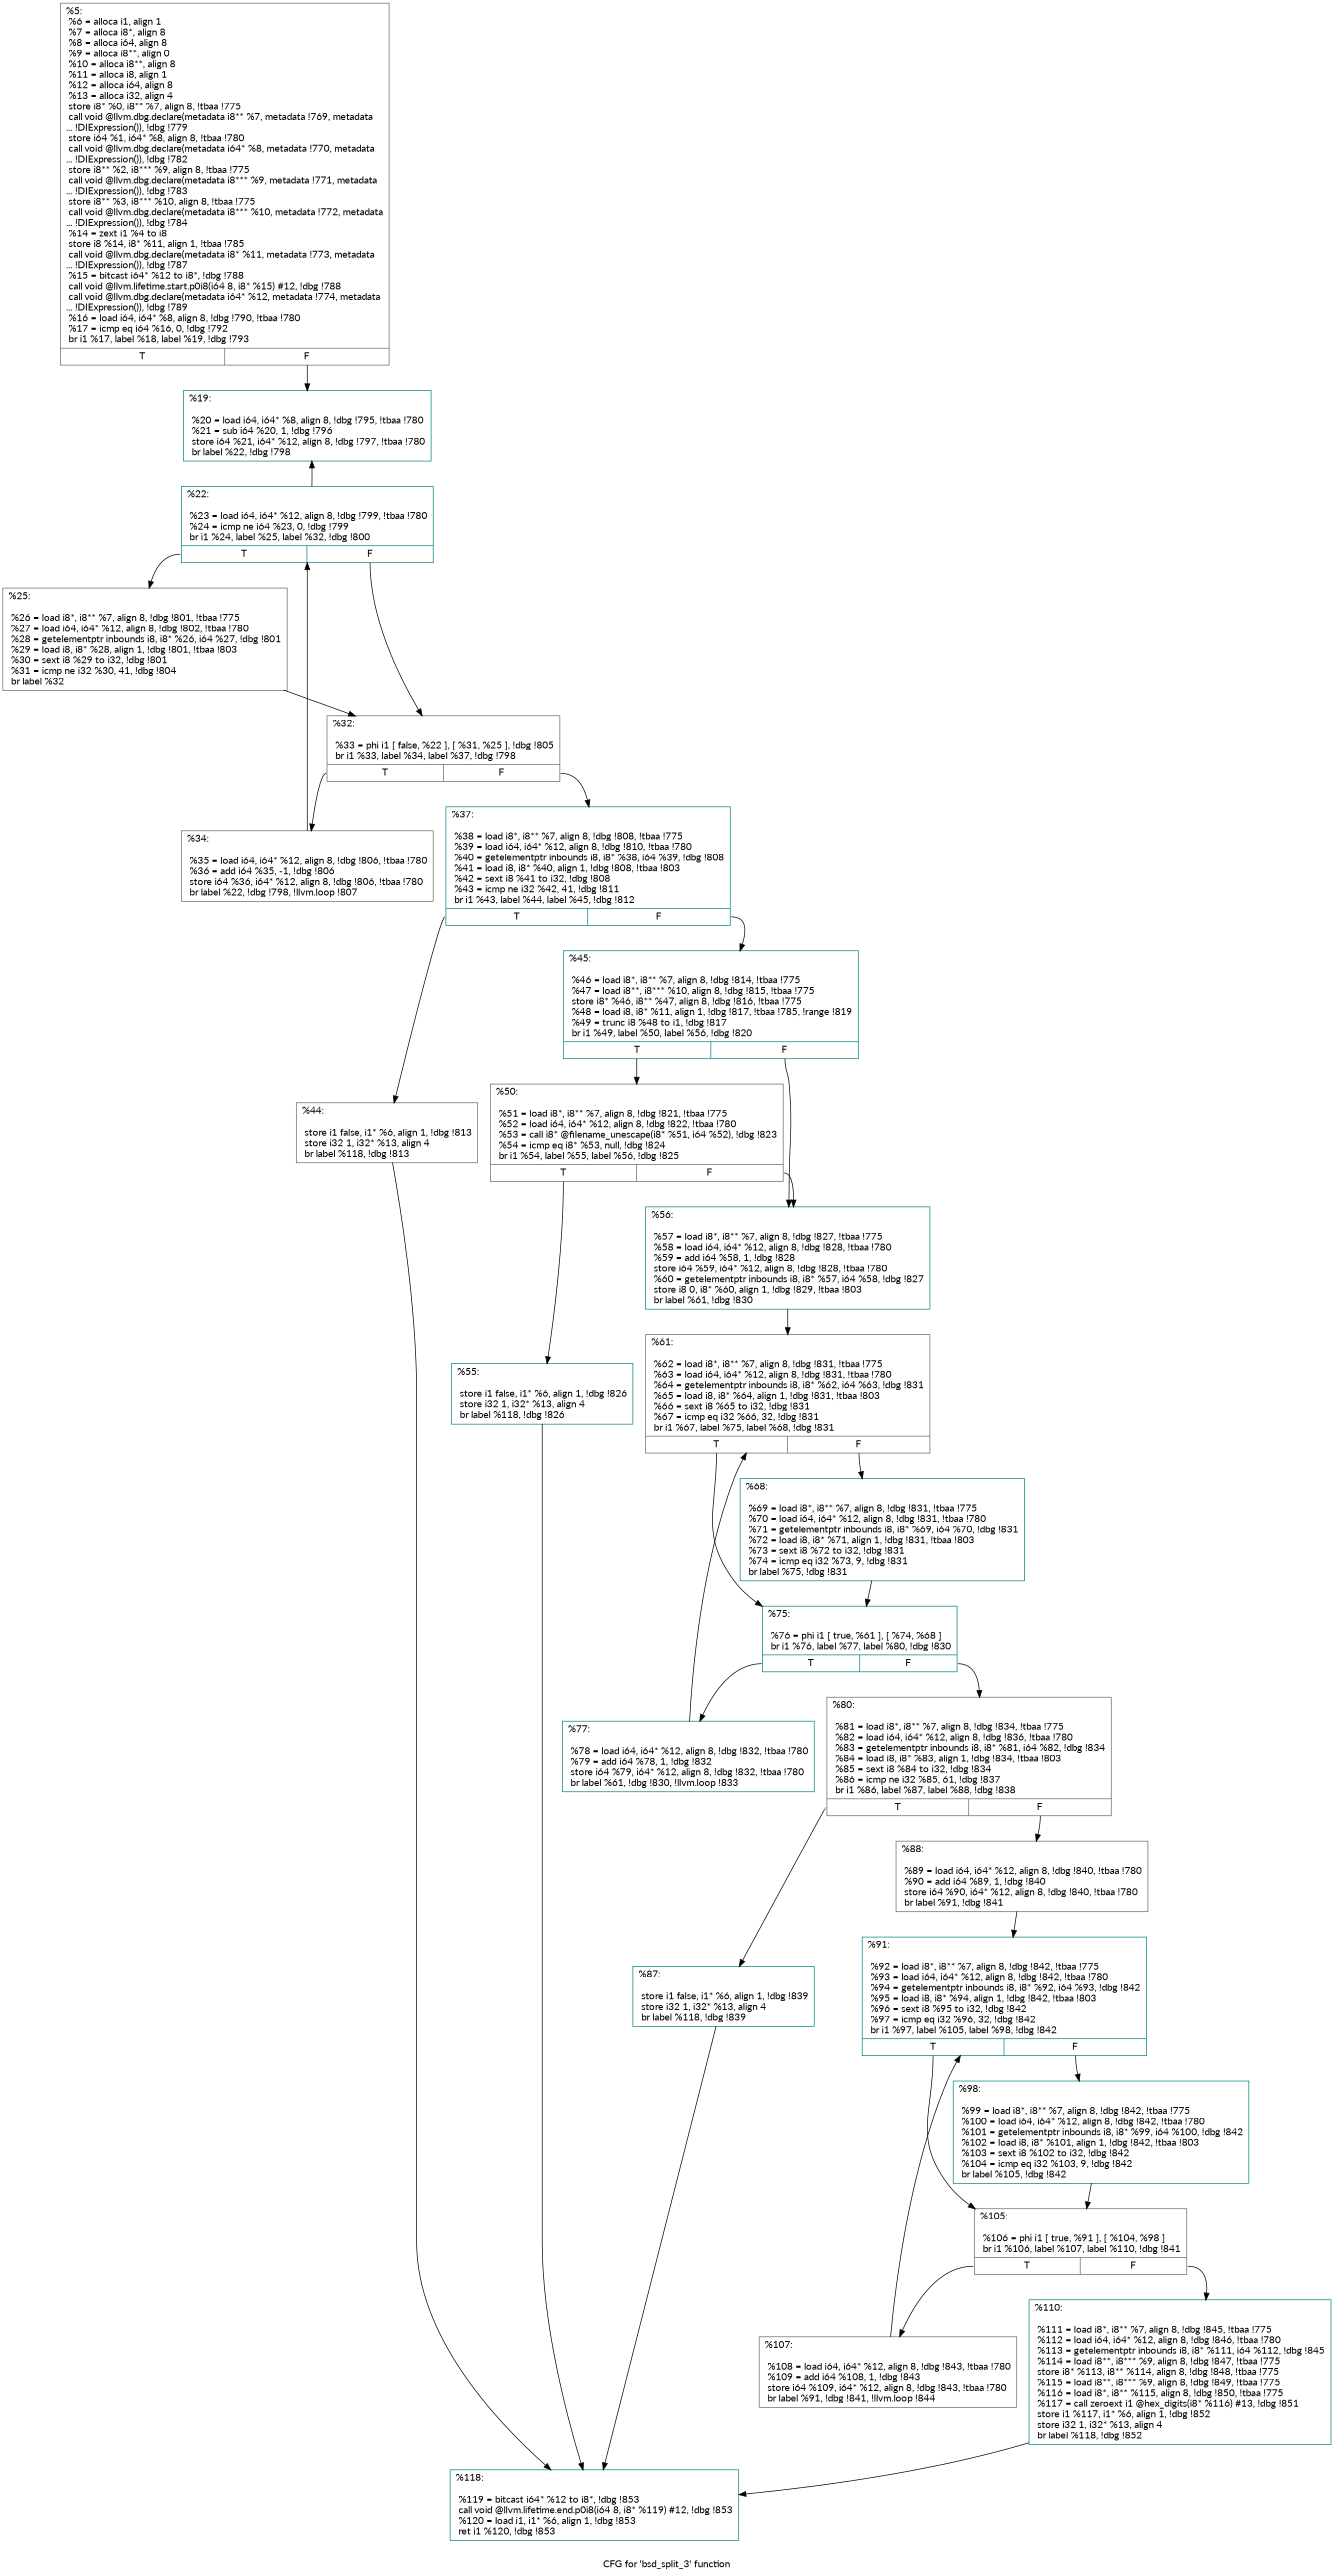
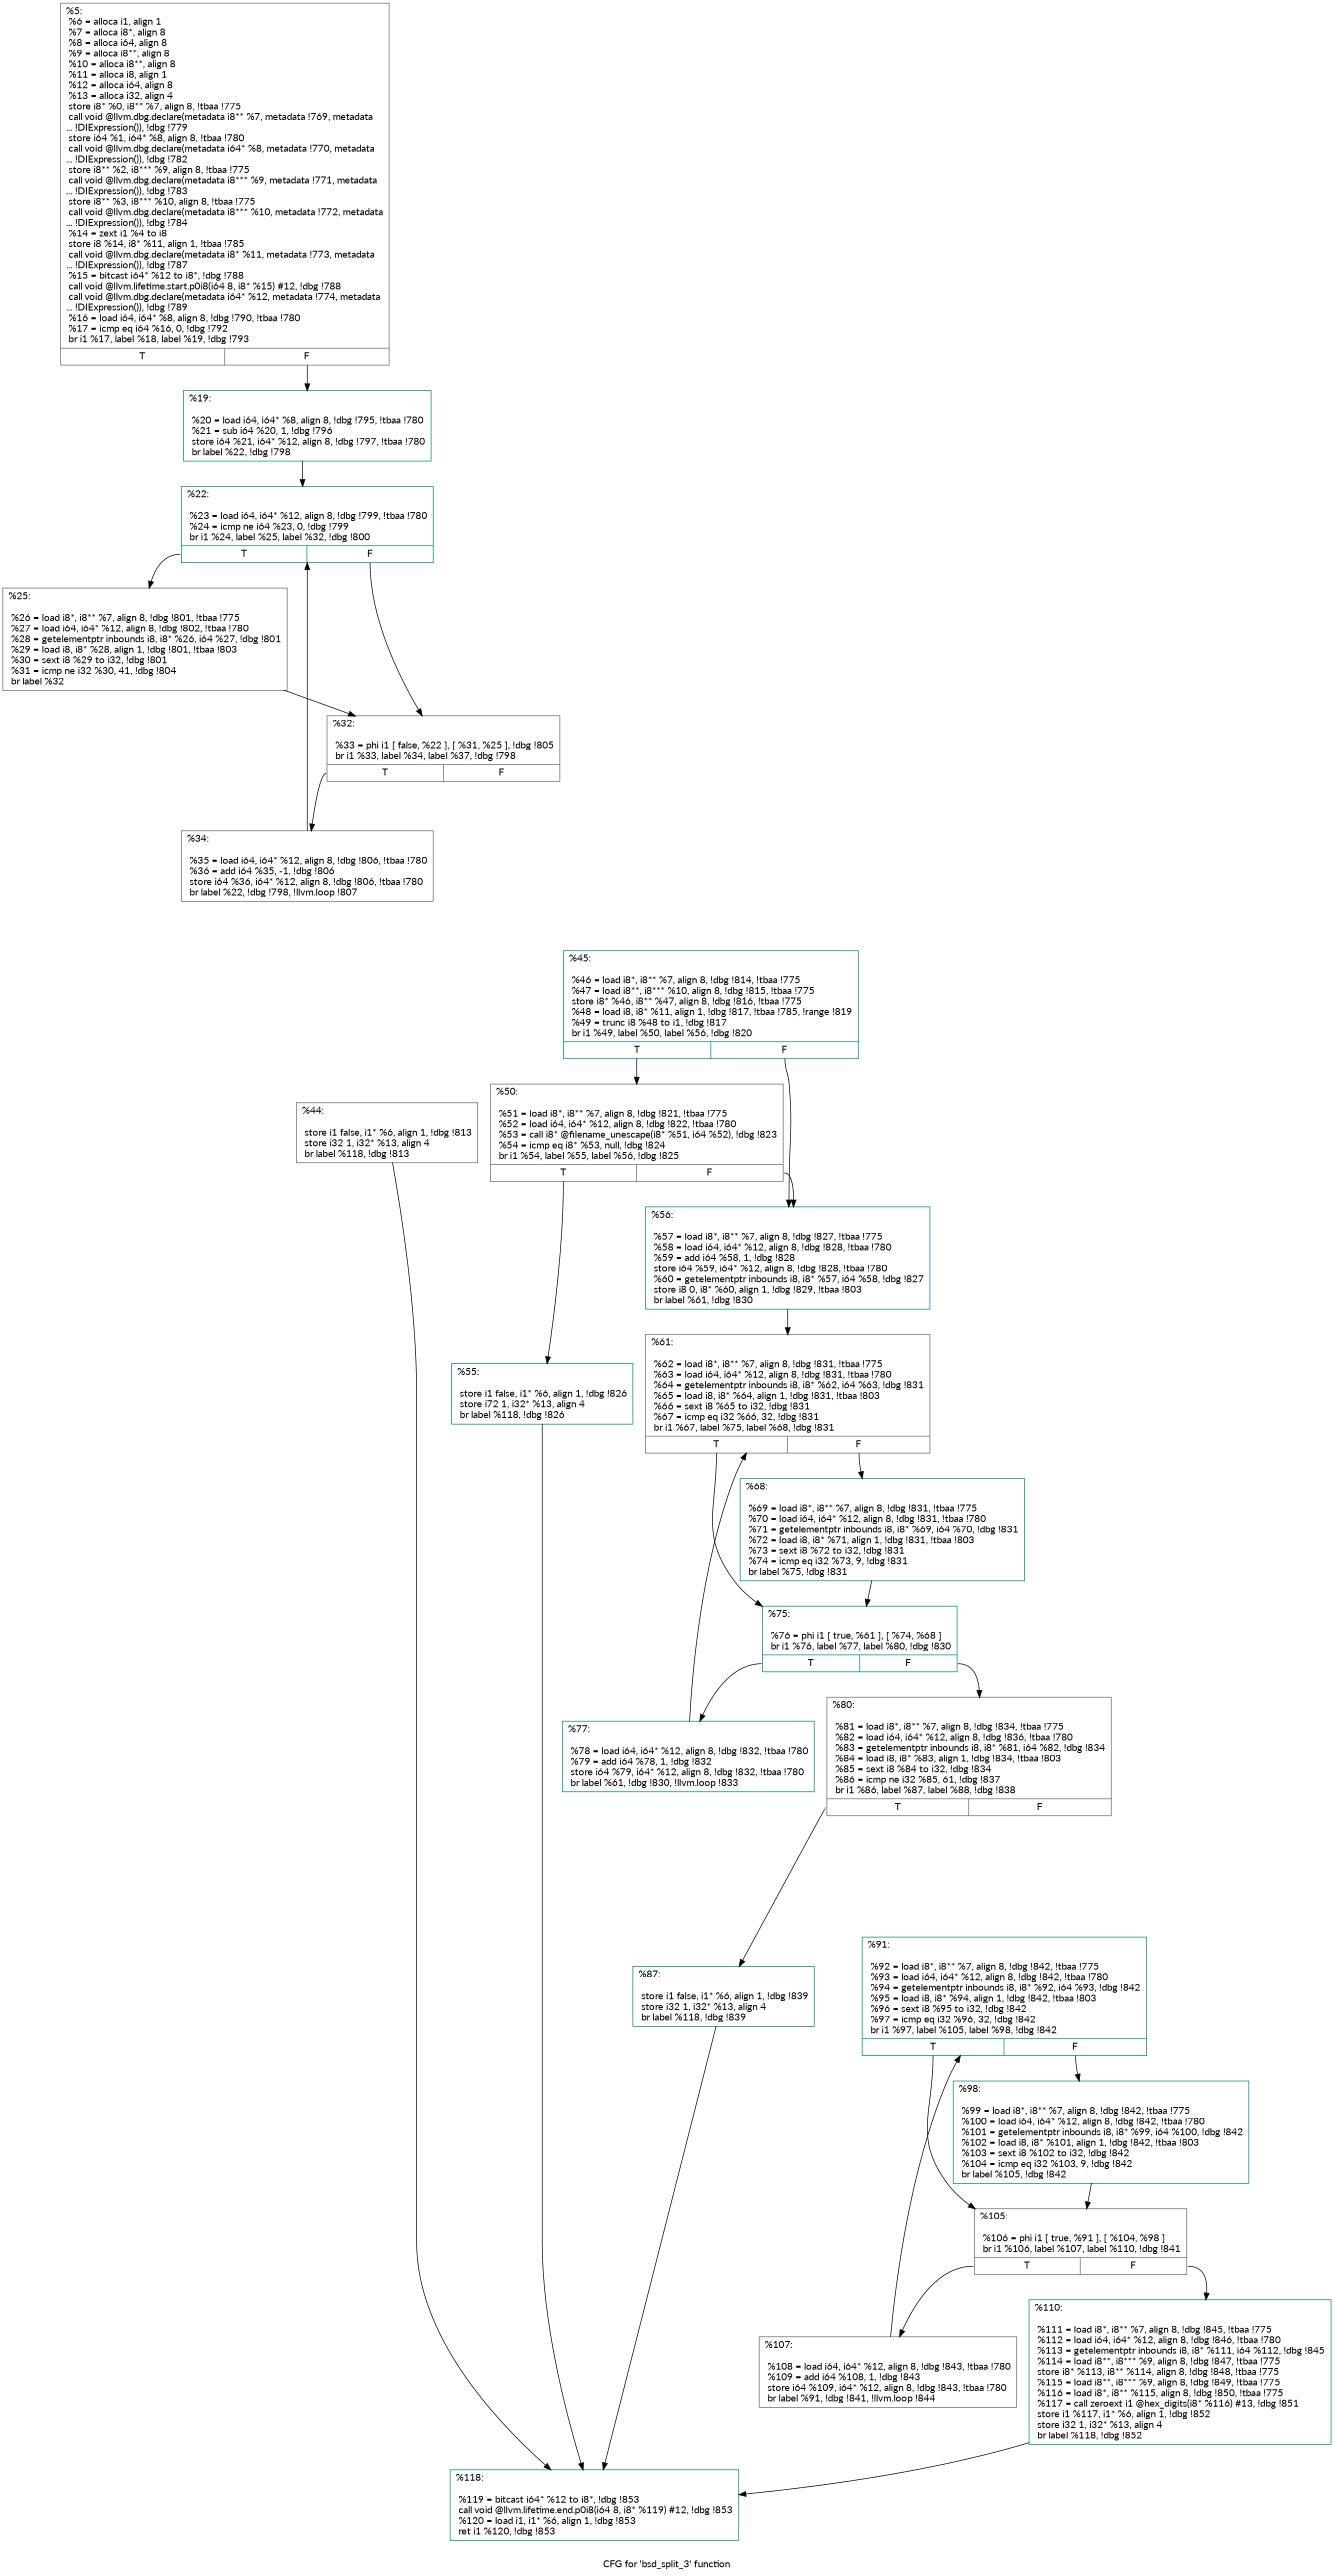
node "%5:": text "%9 = alloca i8**, align 0" -> "%9 = alloca i8**, align 8"
edge "%22:" -> "%19:": reversed
node "%37:": removed
node "%55:": text "store i32 1, i32* %13, align 4" -> "store i72 1, i32* %13, align 4"
node "%88:": removed
